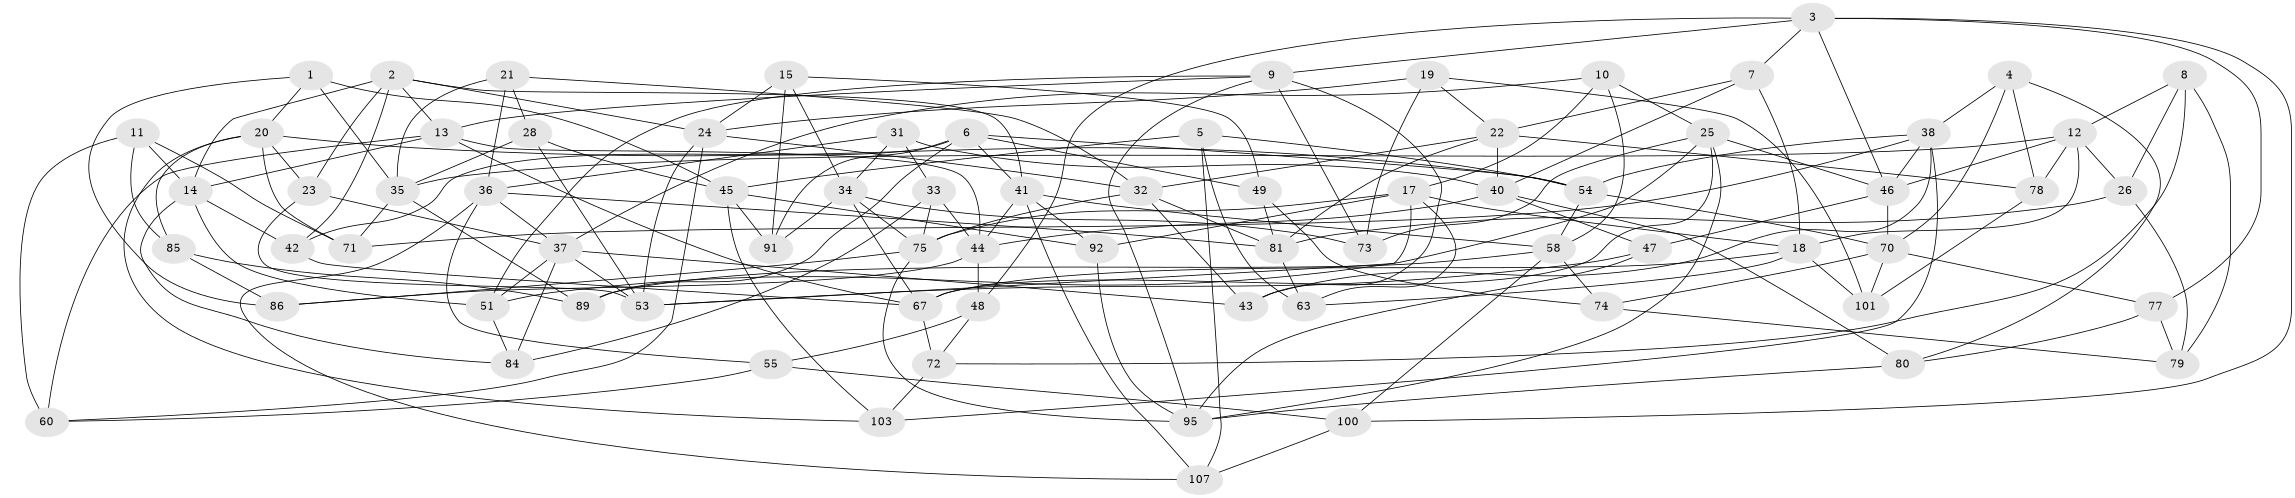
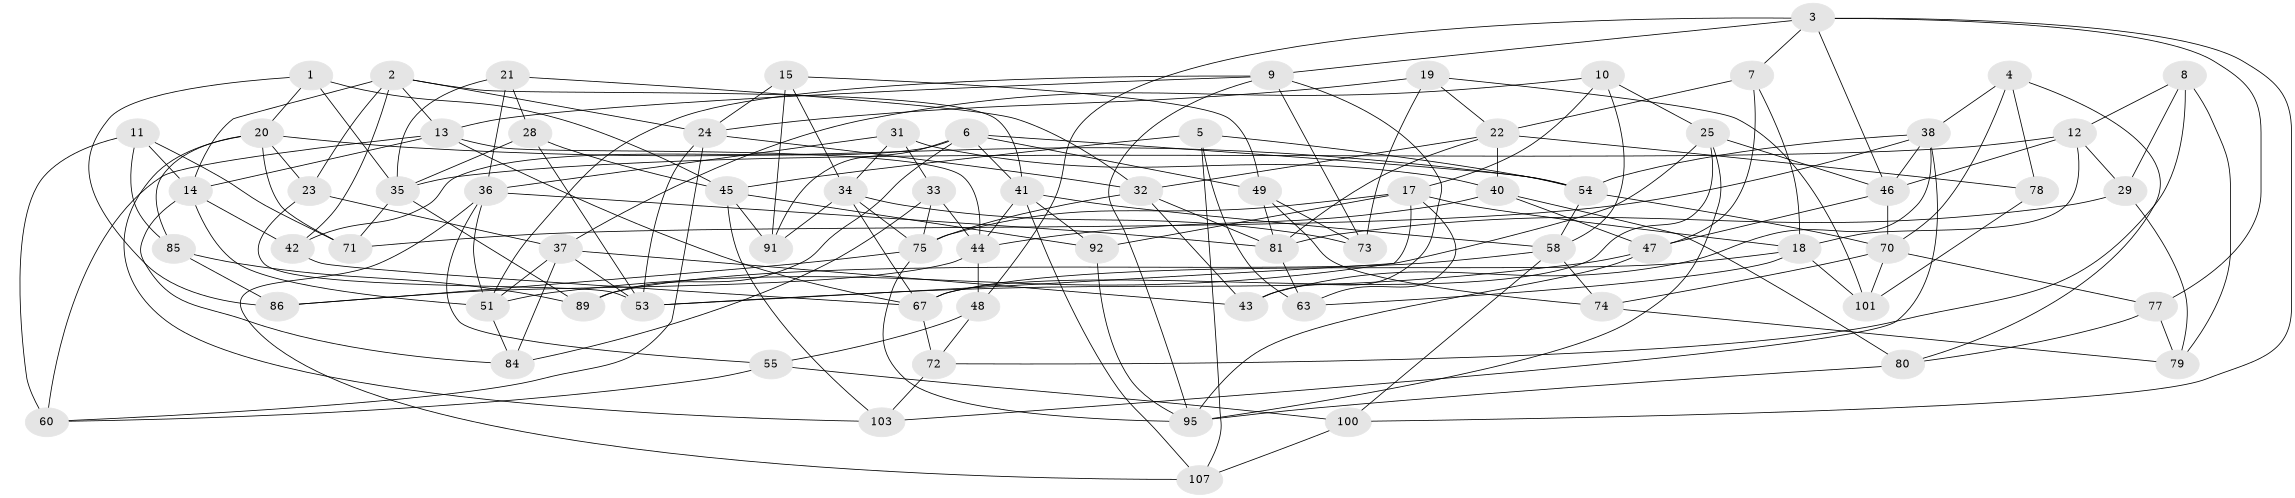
edge "7" -- "40": now "7" -- "47"
edge "12" -- "78": removed
edge "25" -- "73": now "49" -- "73"
node "26": label "26" -> "29"
edge "36" -- "37": now "36" -- "51"
